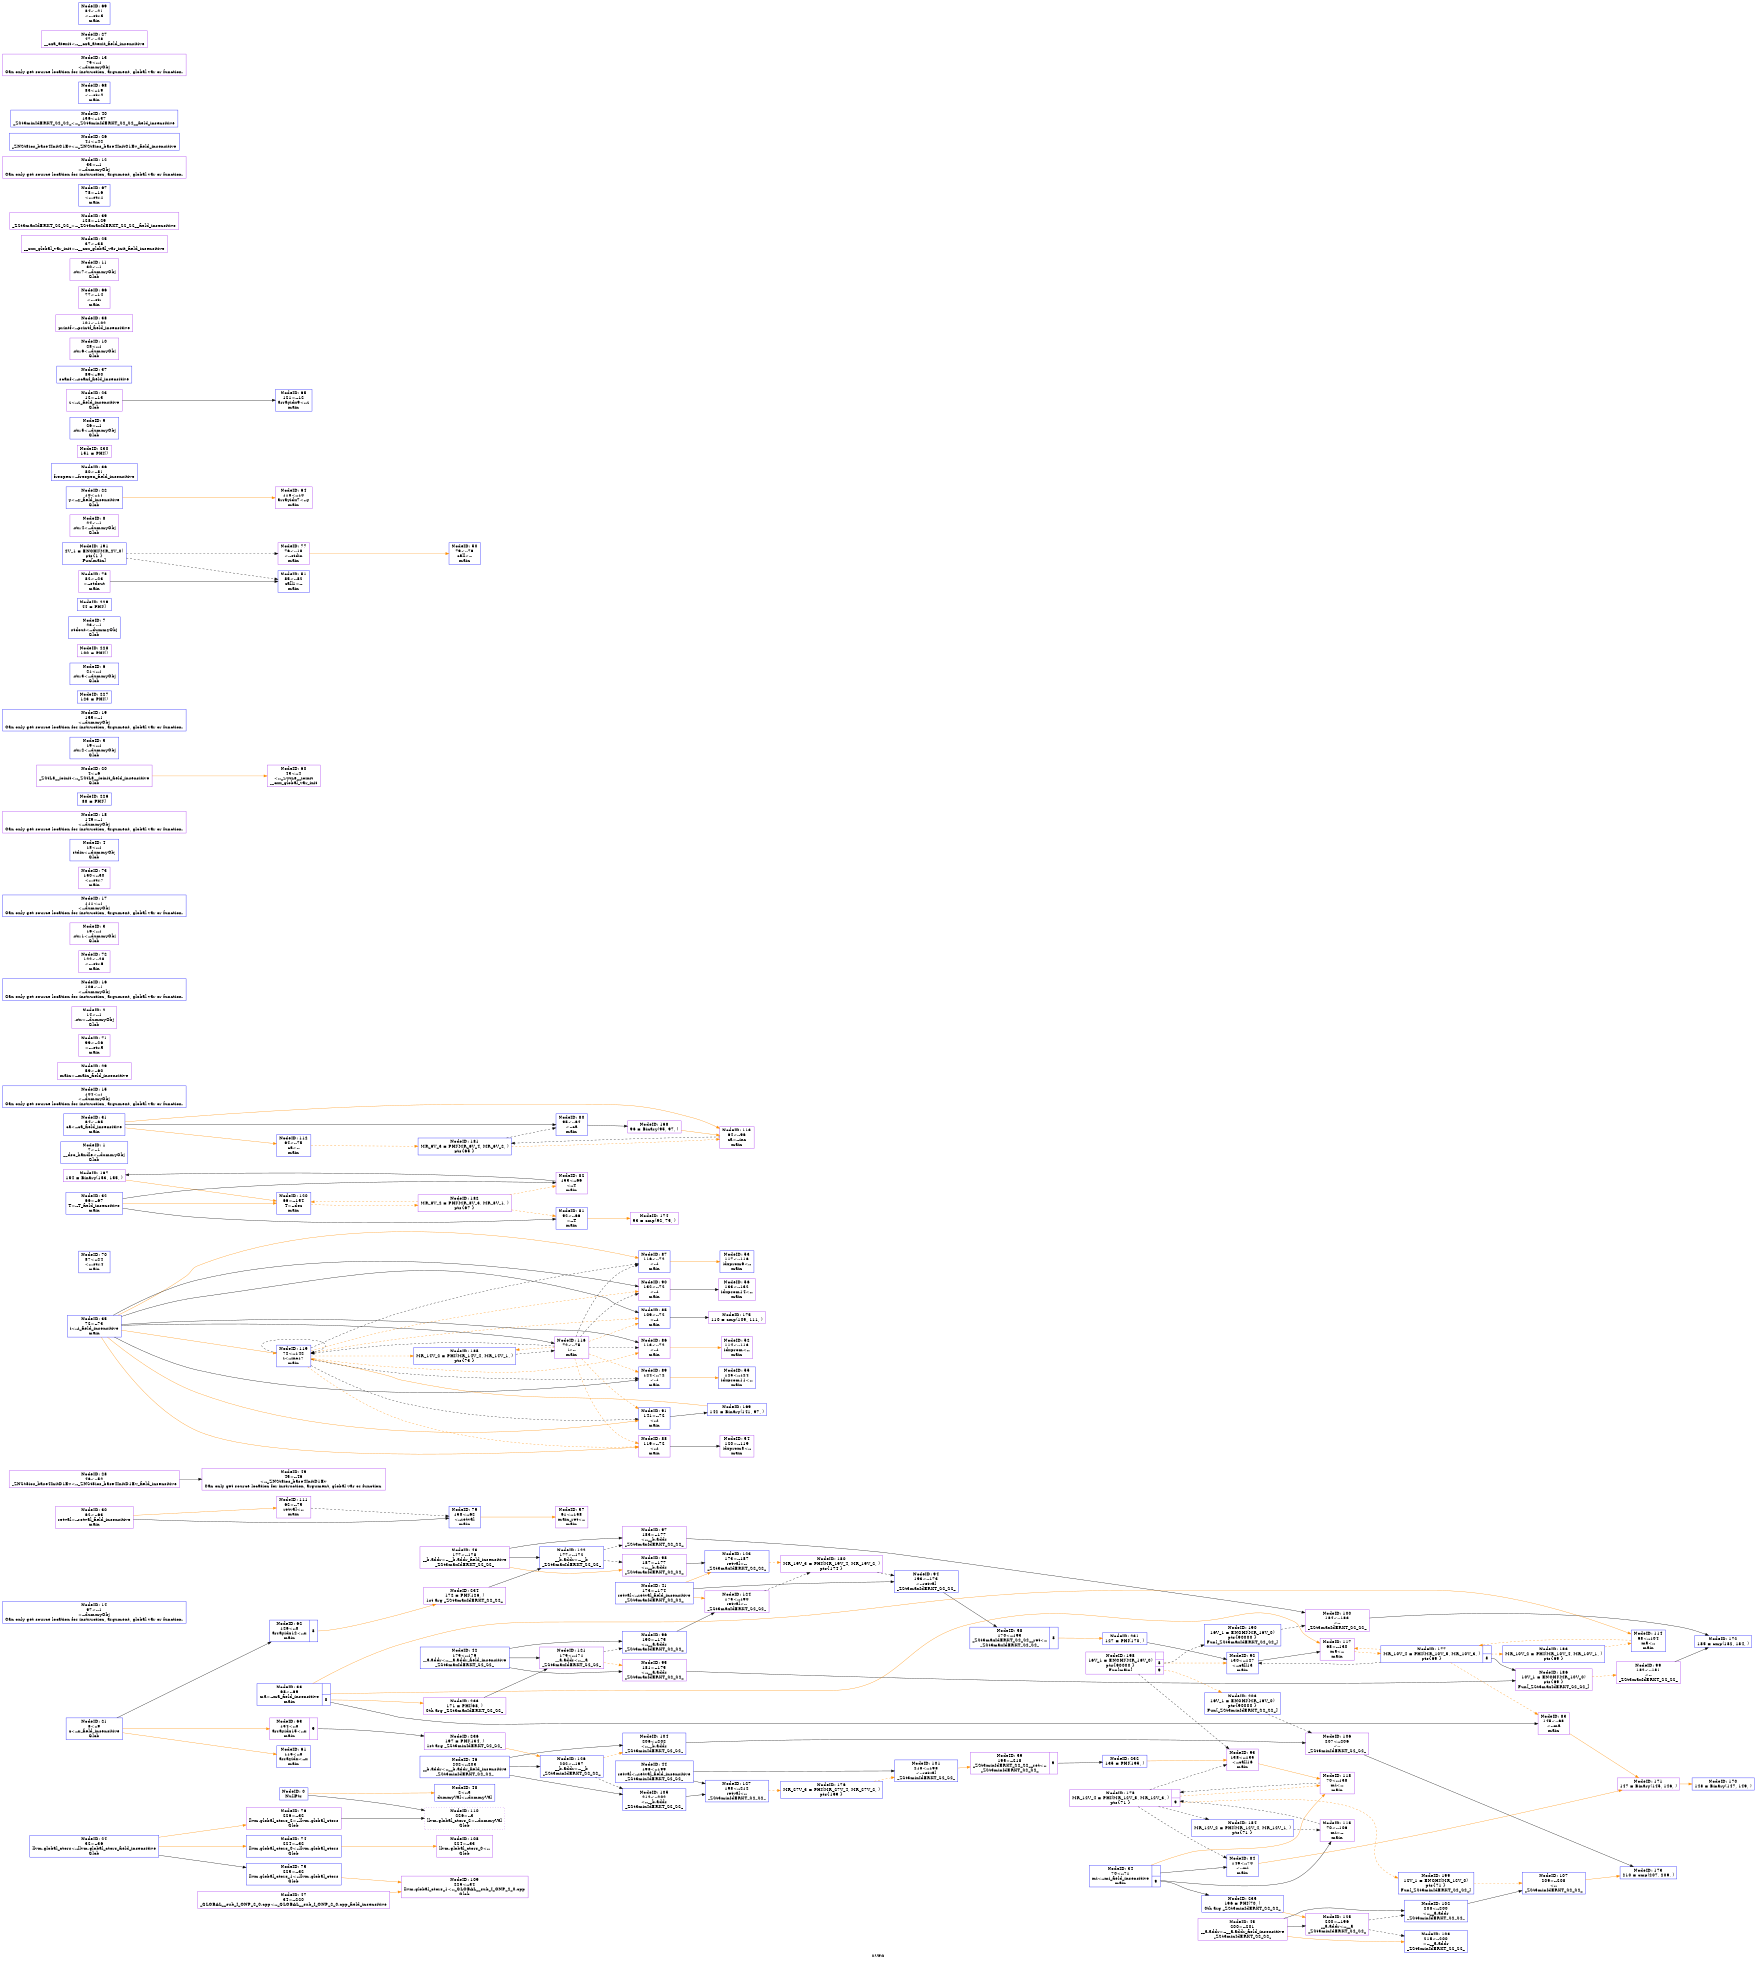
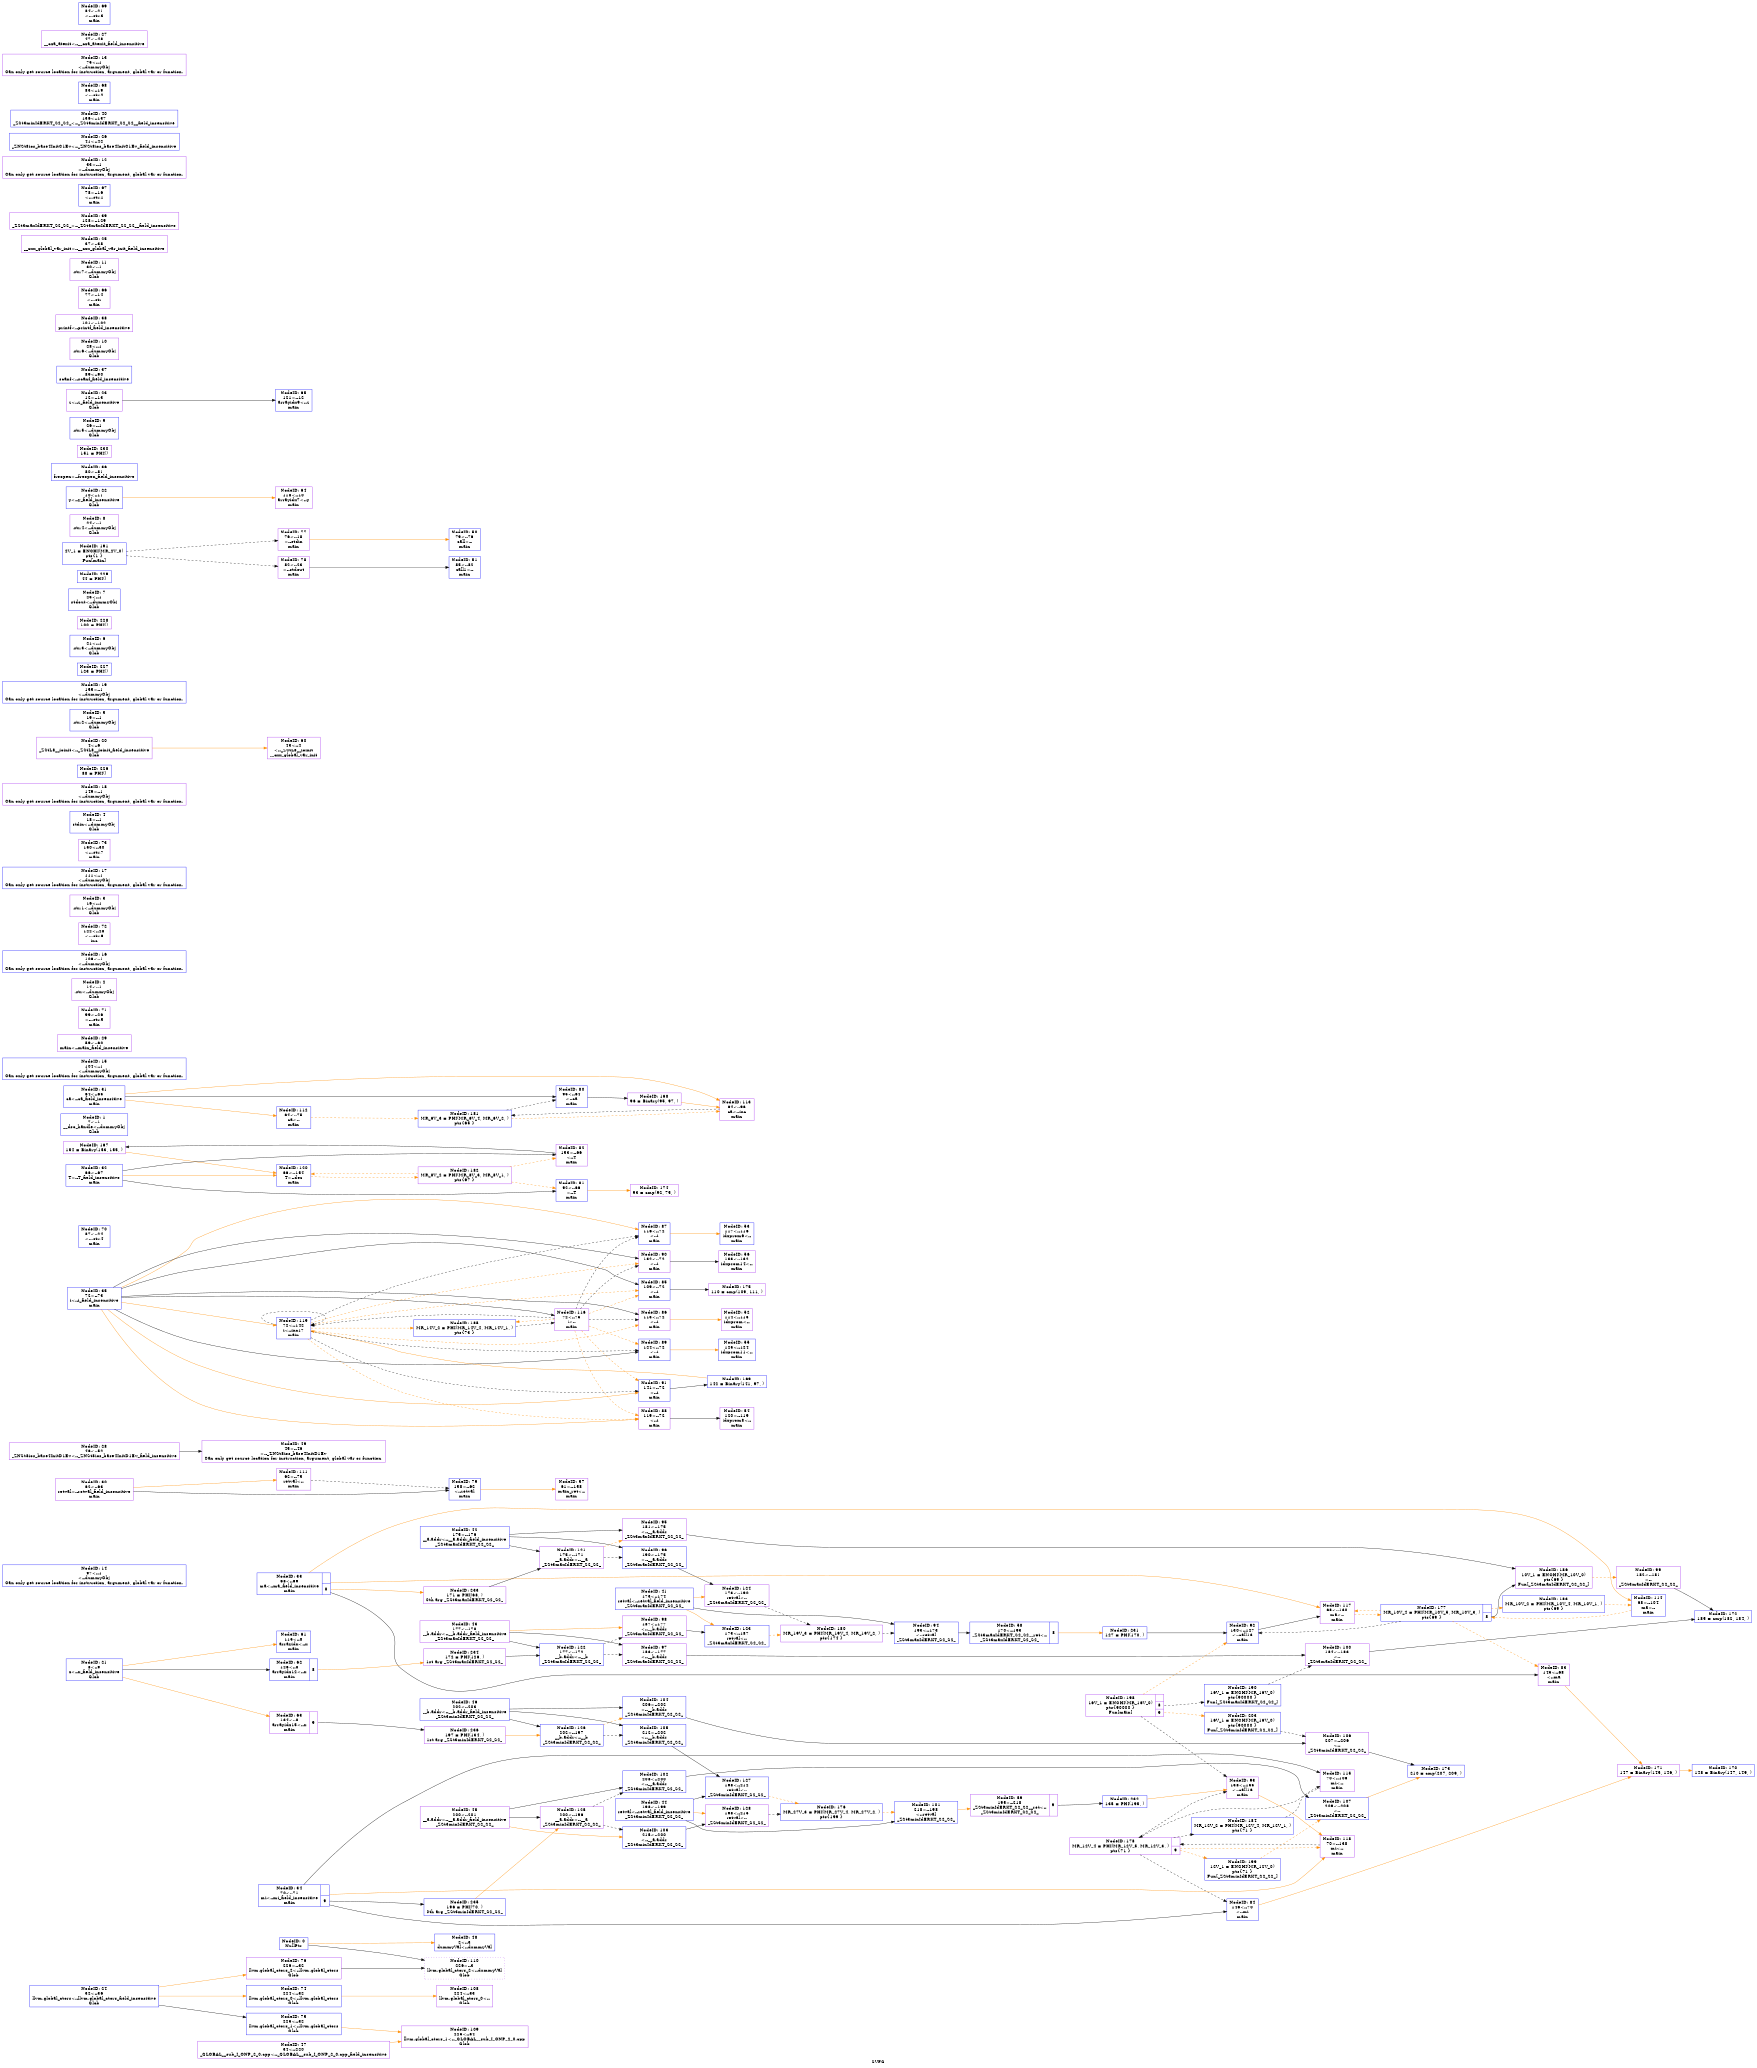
edge "NodeID: 191" -> "NodeID: 51": now "NodeID: 191" -> "NodeID: 78"
node "NodeID: 72": text "main" -> "inc"
node "NodeID: 128": added
